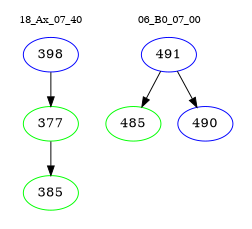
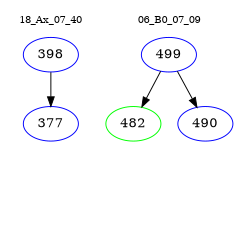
cluster "06_B0_07_00": label "06_B0_07_00" -> "06_B0_07_09"
node "491": label "491" -> "499"
node "377": color green -> blue
node "485": label "485" -> "482"
node "385": removed
